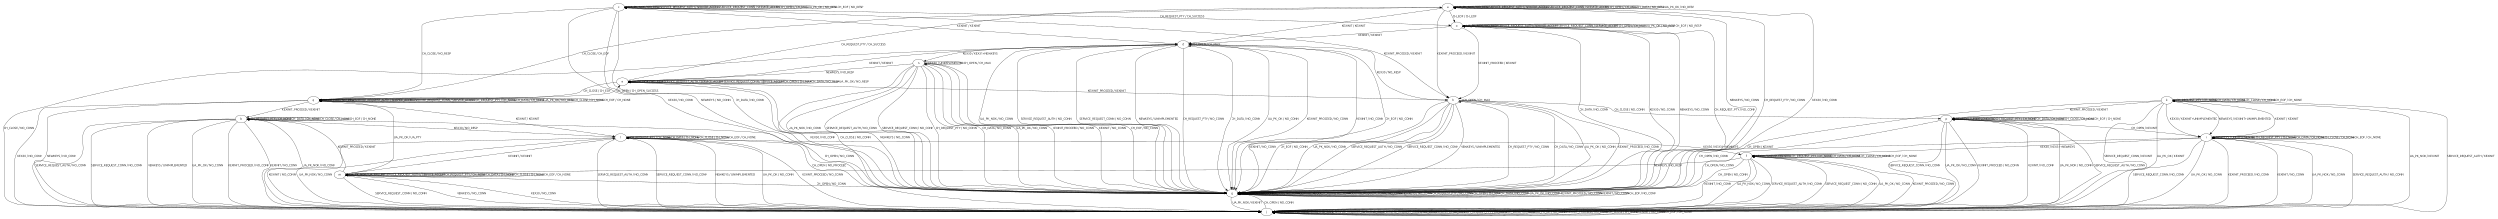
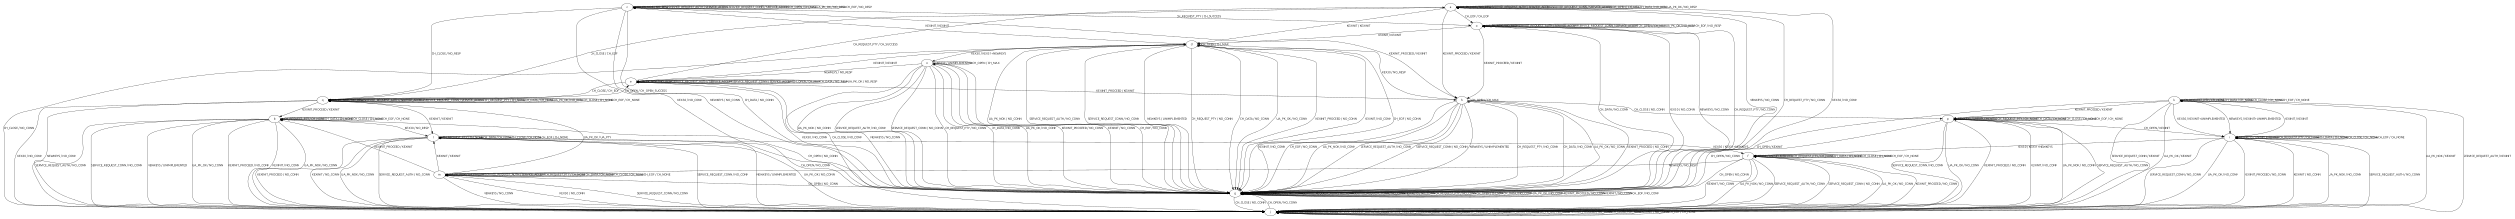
edge "l" -> "g": label "CH_OPEN / NO_PROCEED" -> "CH_OPEN / NO_CONN"
edge "i" -> "g": removed, label "CH_OPEN / NO_CONN"
edge "g" -> "j": label "UA_PK_NOK / KEXINIT" -> "CH_CLOSE / NO_CONN"
